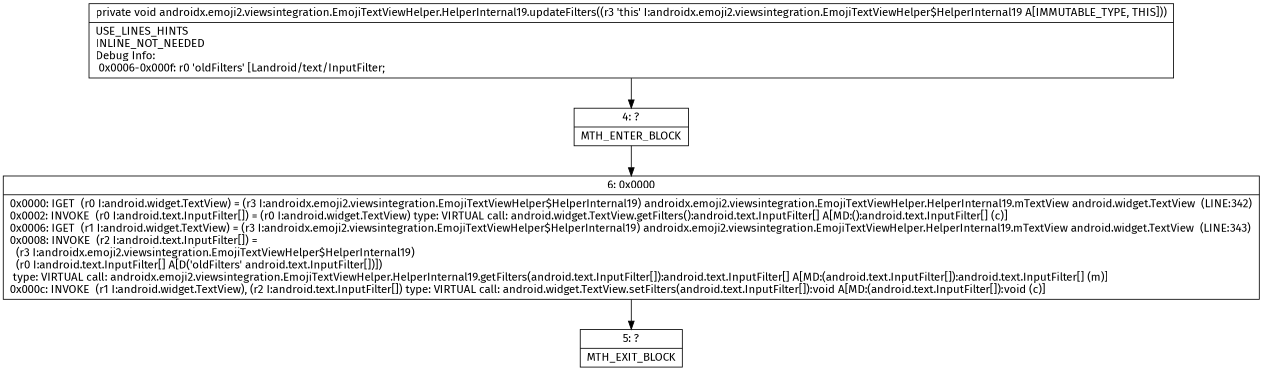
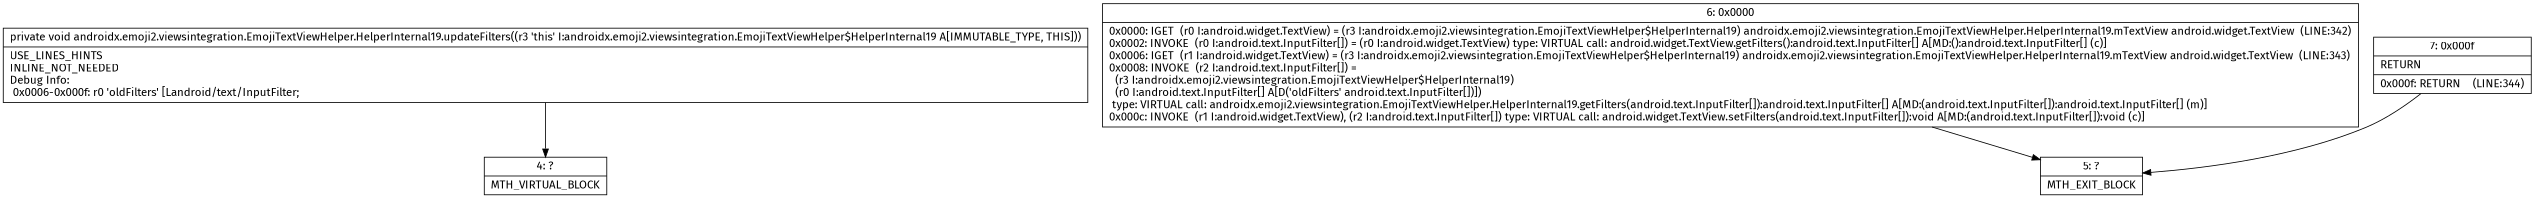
node "7: 0x000f": added
node "4: ?": text "MTH_ENTER_BLOCK" -> "MTH_VIRTUAL_BLOCK"
edge "4: ?" -> "6: 0x0000": removed
